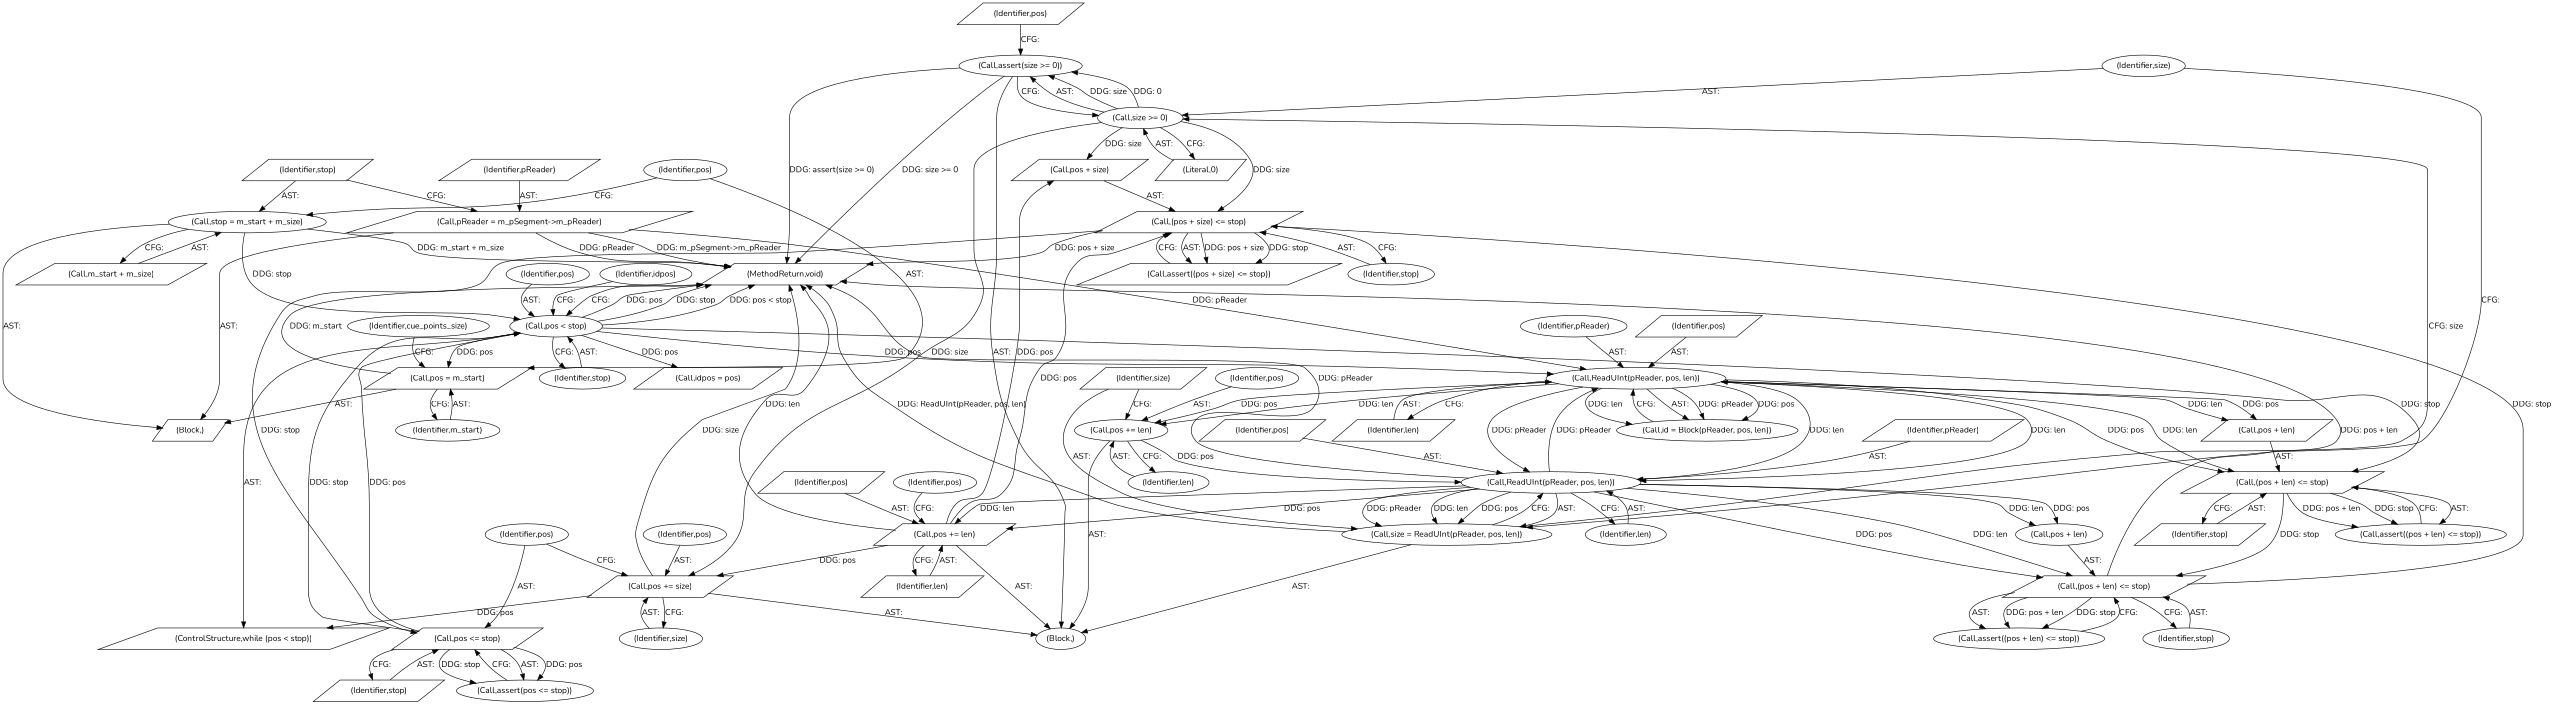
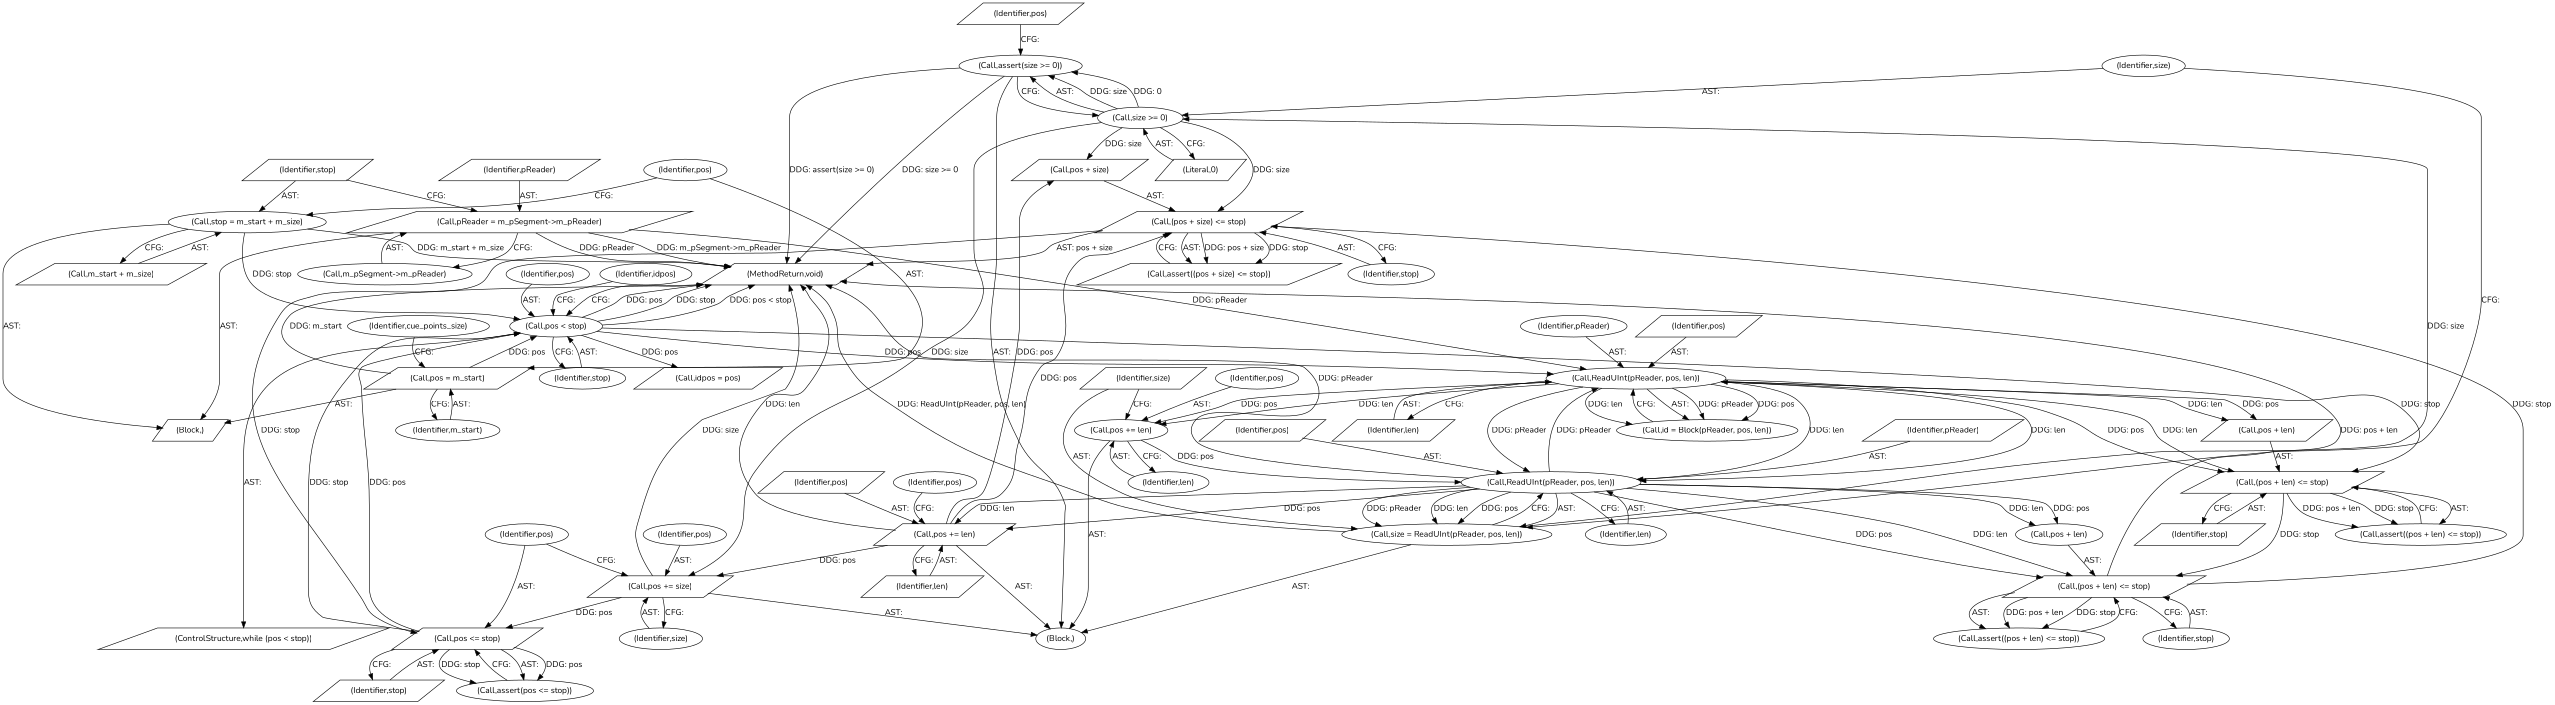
edge "(Call,(pos + size) <= stop)" -> "(MethodReturn,void)": label "DDG: pos + size" -> "AST: pos + size"
node "(Call,m_pSegment->m_pReader)": added
edge "(Call,size = ReadUInt(pReader, pos, len))" -> "(Call,size >= 0)": label "CFG: size" -> "DDG: size"
edge "(Call,pos < stop)" -> "(Call,pos = m_start)": reversed
edge "(Call,pos += size)" -> "(ControlStructure,while (pos < stop))": now "(Call,pos += size)" -> "(Call,pos <= stop)"
